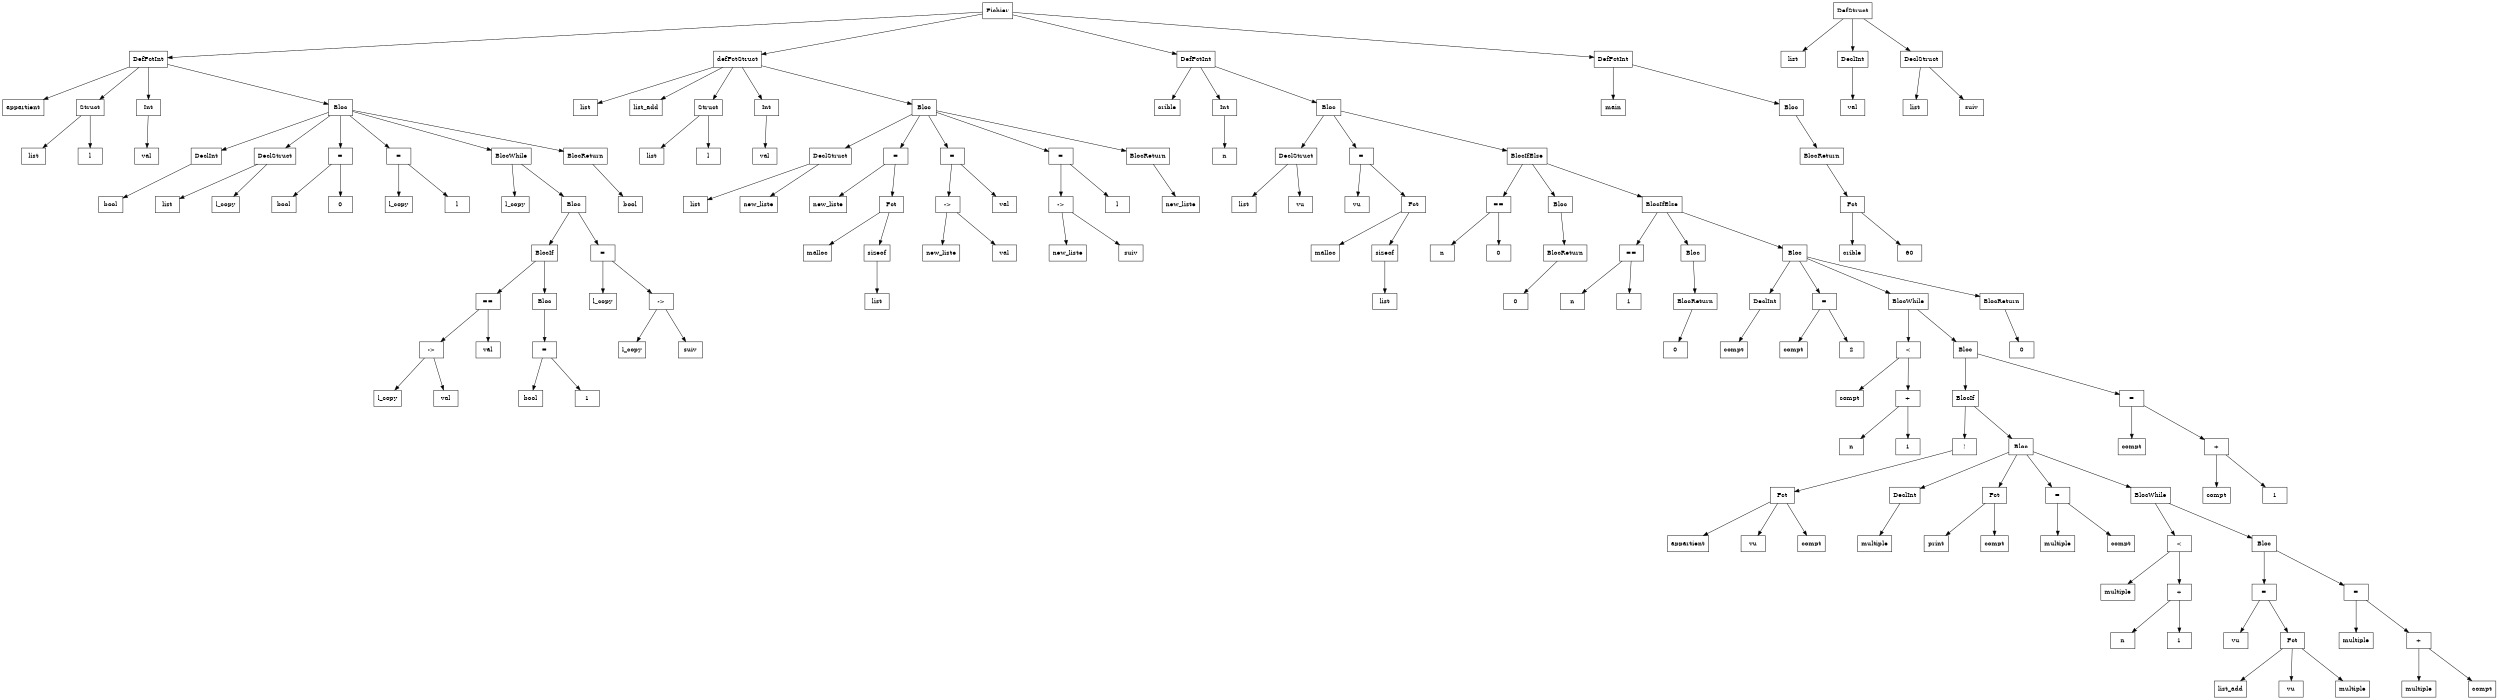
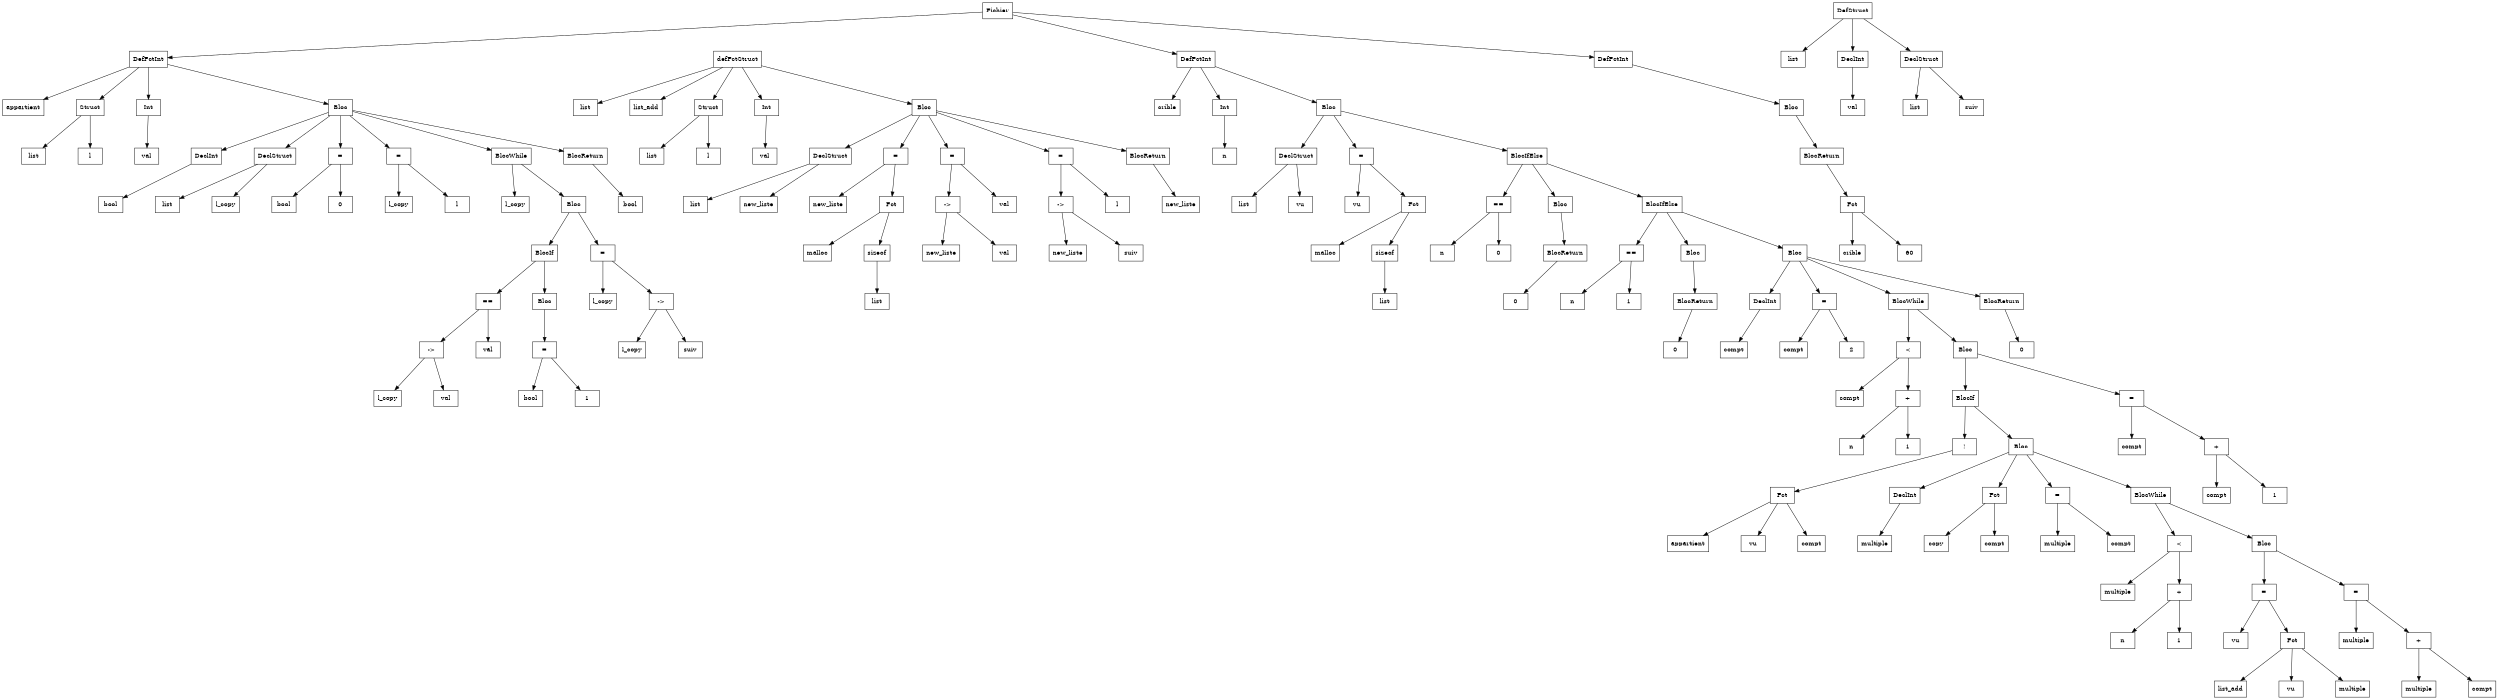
edge "Fichier" -> "defFctStruct": removed
node "main": removed
node "print": label "print" -> "copy"
